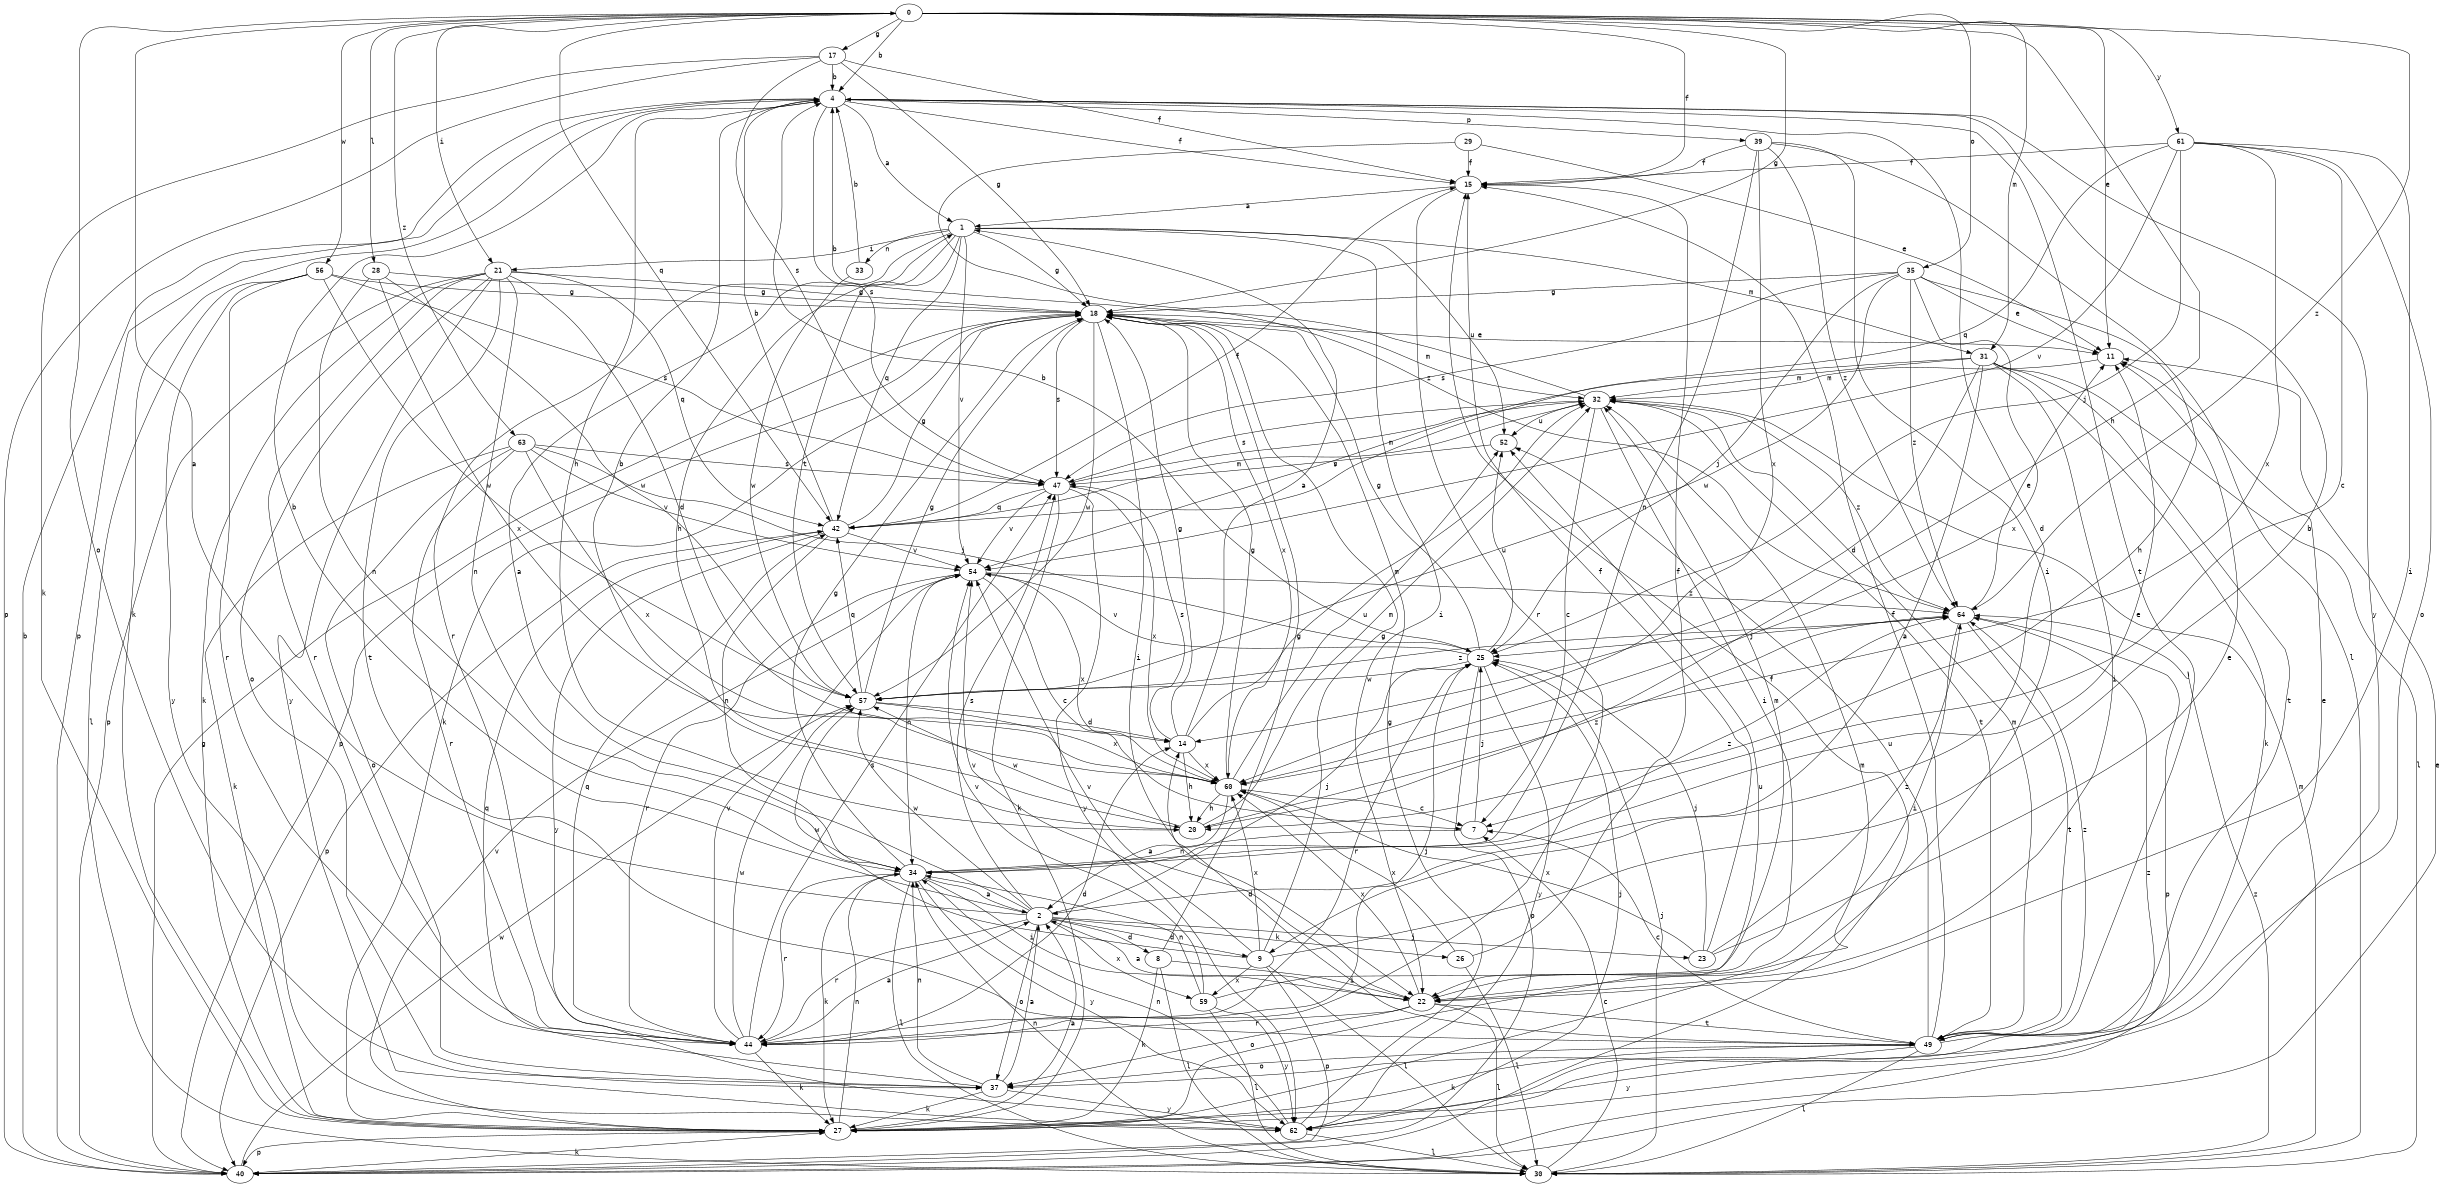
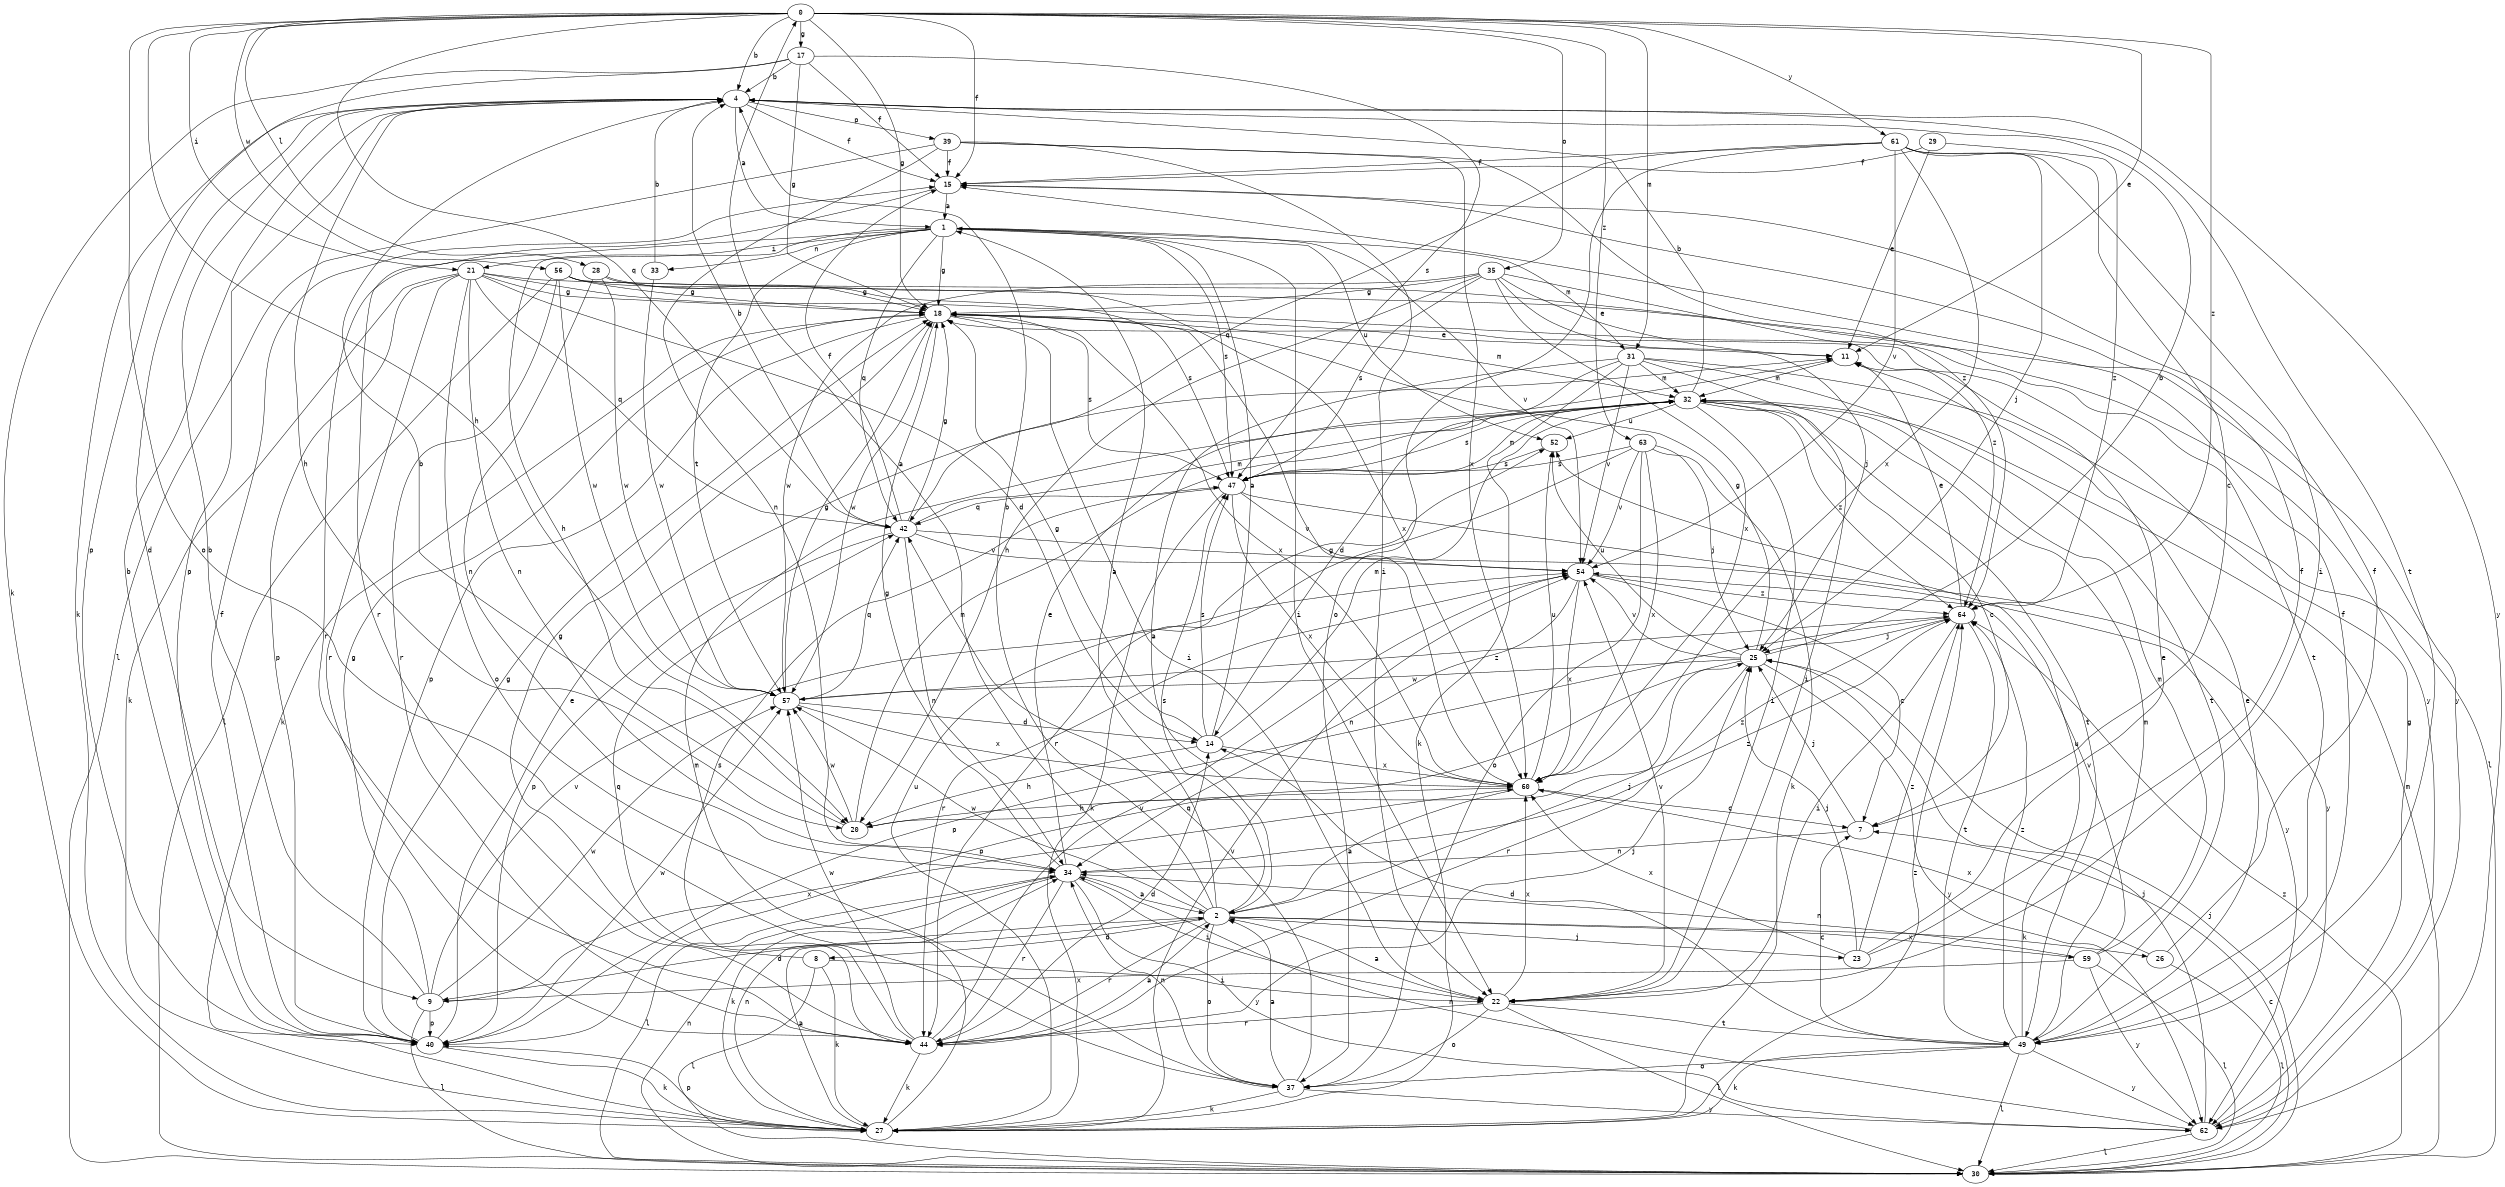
edge "4" -> "47": now "1" -> "47"
edge "9" -> "59": reversed
